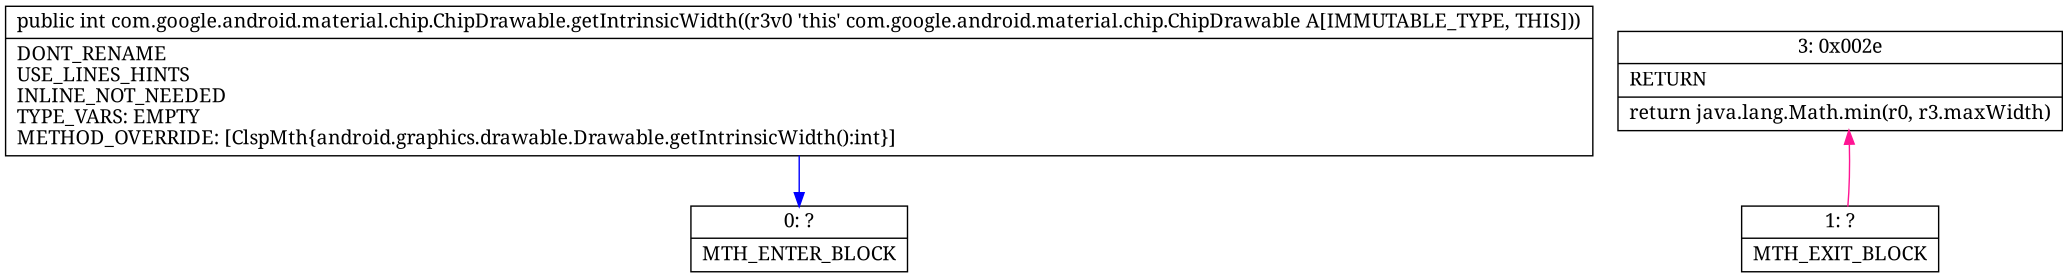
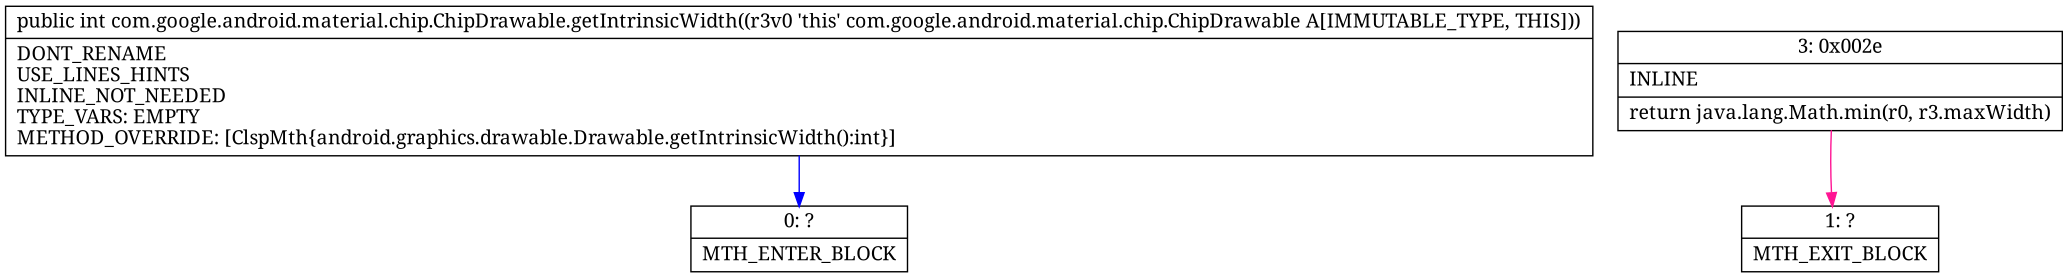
node "3: 0x002e": text "RETURN" -> "INLINE"
edge "1: ?" -> "3: 0x002e": reversed
